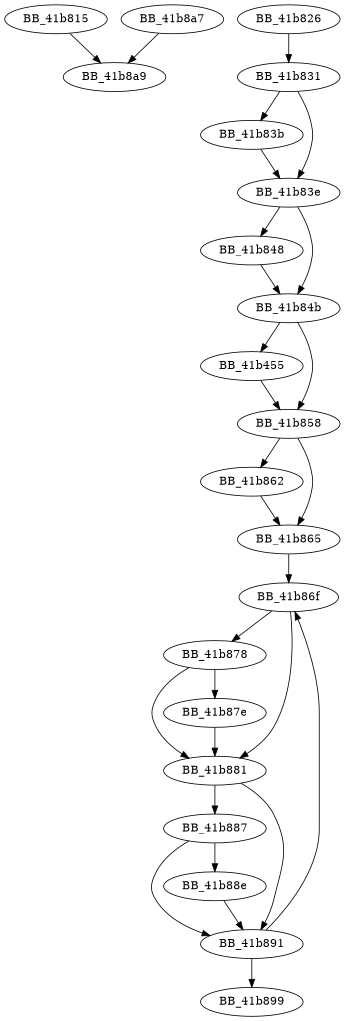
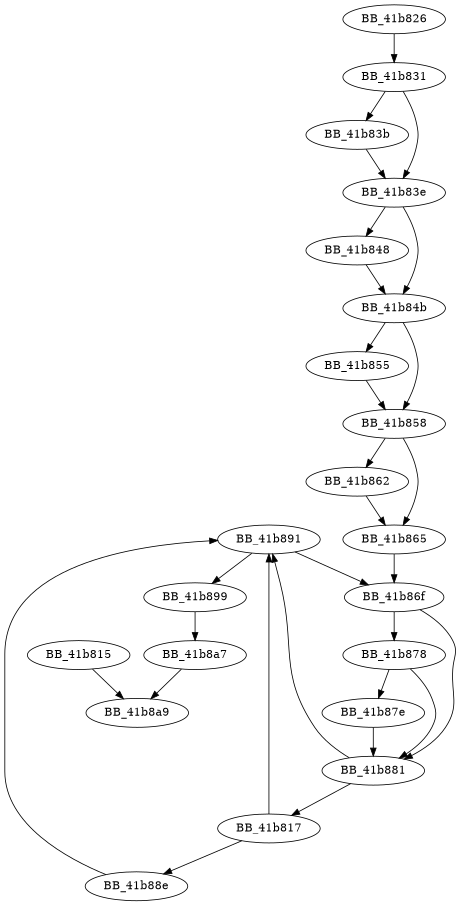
node "BB_41b455": label "BB_41b455" -> "BB_41b855"
edge "BB_41b899" -> "BB_41b8a7": added
node "BB_41b887": label "BB_41b887" -> "BB_41b817"
